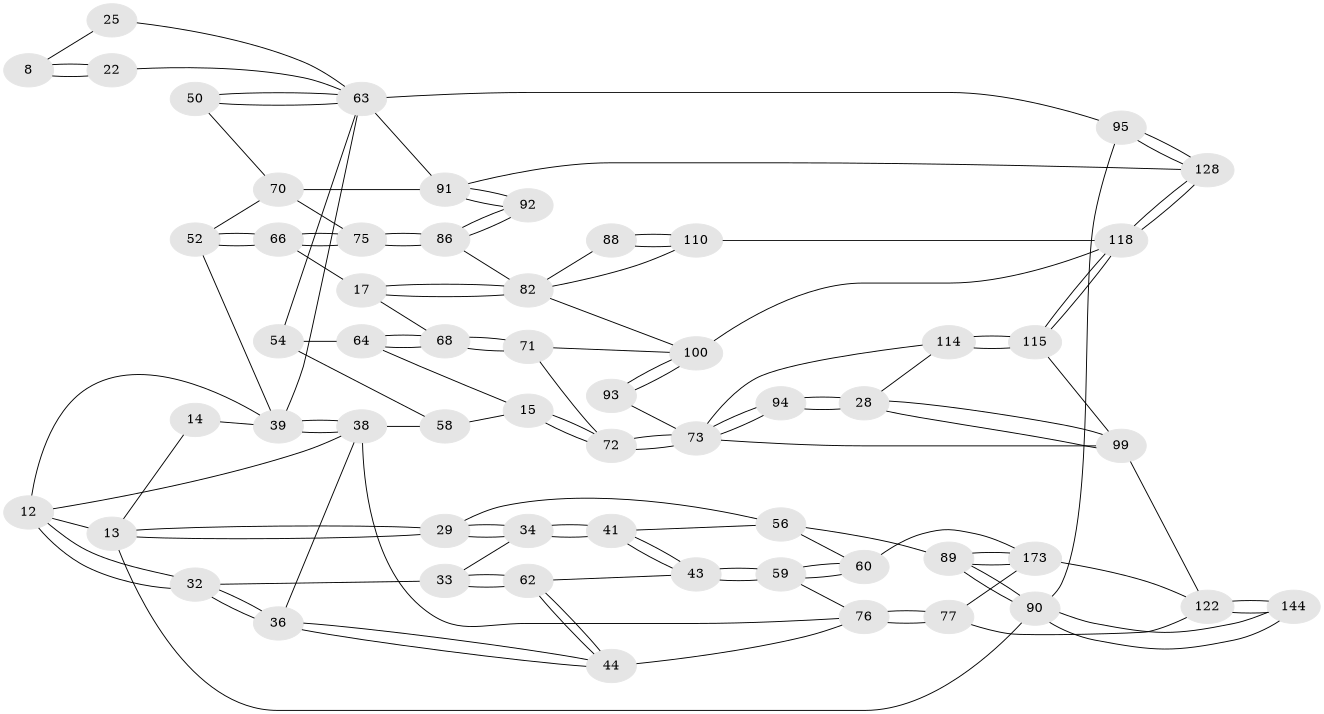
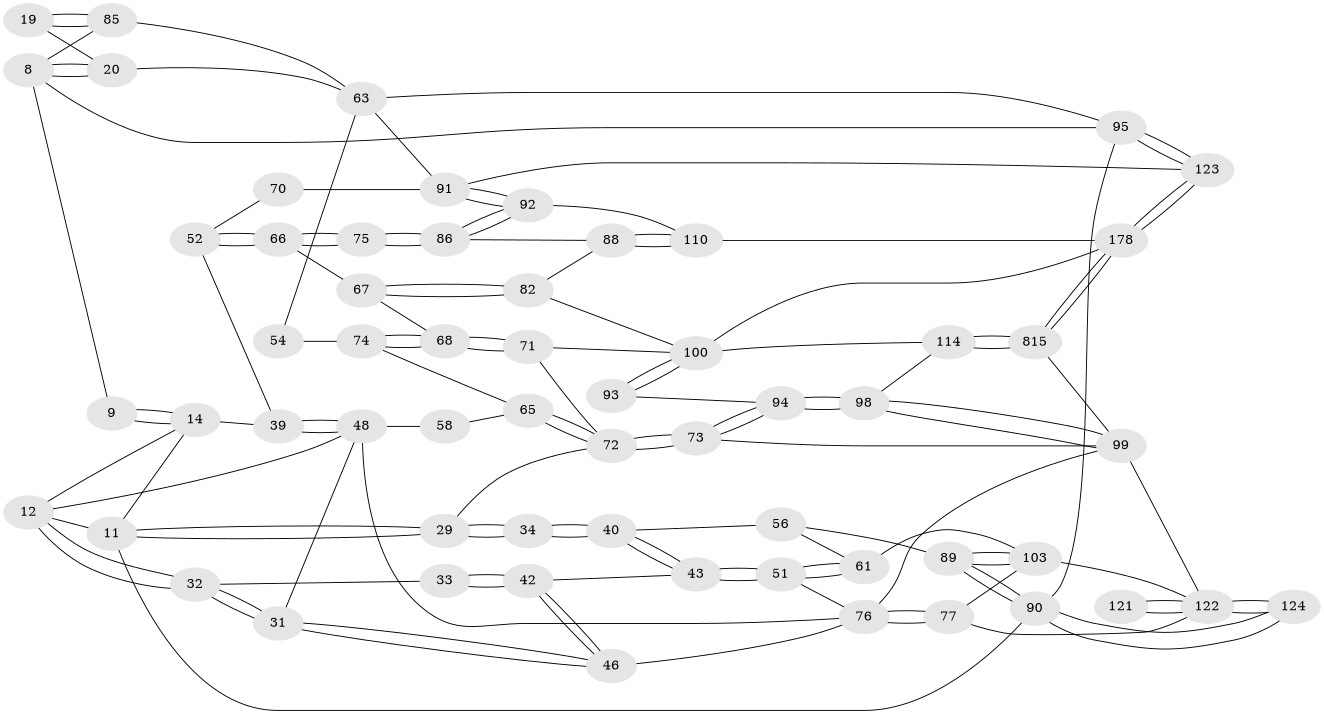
node "19": added
node "25": label "25" -> "85"
node "22": label "22" -> "20"
node "50": removed
edge "8" -- "95": added
node "128": label "128" -> "123"
edge "70" -- "75": removed
node "118": label "118" -> "178"
edge "63" -- "39": removed
edge "86" -- "82": now "86" -- "88"
edge "110" -- "82": now "110" -- "92"
node "17": label "17" -> "67"
node "64": label "64" -> "74"
node "115": label "115" -> "815"
edge "114" -- "73": now "114" -- "100"
edge "39" -- "12": now "14" -- "12"
edge "54" -- "58": removed
node "28": label "28" -> "98"
node "15": label "15" -> "65"
node "9": added
edge "93" -- "73": now "93" -- "94"
node "38": label "38" -> "48"
edge "56" -- "29": now "72" -- "29"
edge "99" -- "76": added
node "41": label "41" -> "40"
node "13": label "13" -> "11"
edge "34" -- "33": removed
node "173": label "173" -> "103"
node "60": label "60" -> "61"
node "59": label "59" -> "51"
node "62": label "62" -> "42"
node "121": added
node "144": label "144" -> "124"
node "36": label "36" -> "31"
node "44": label "44" -> "46"
